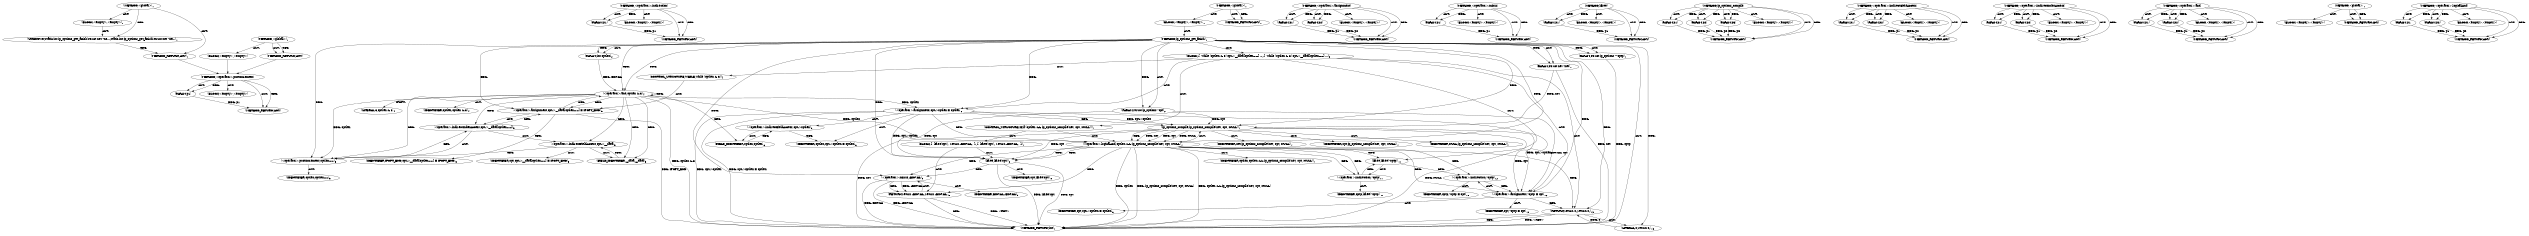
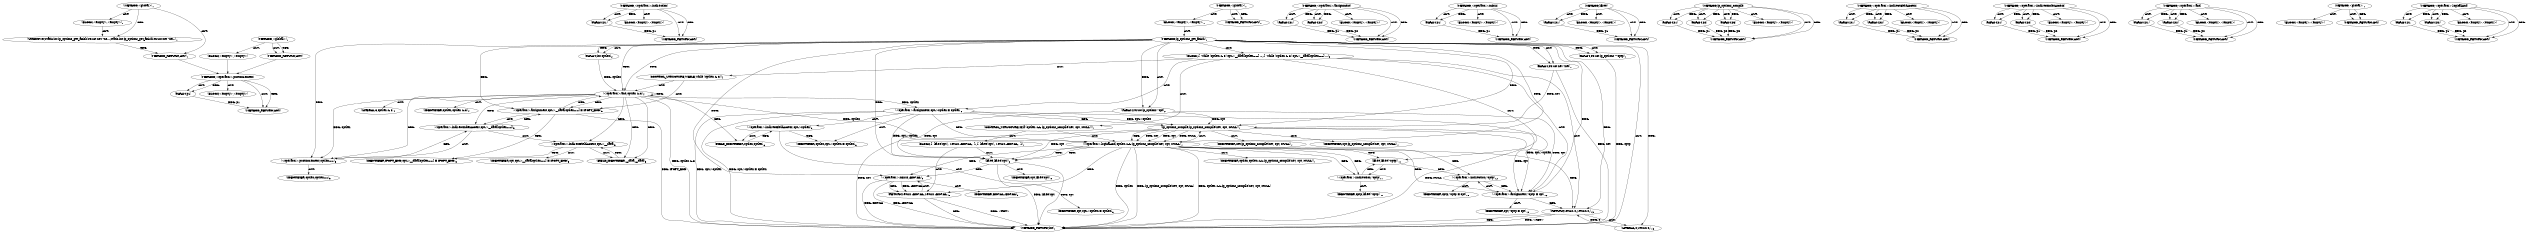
edge "(METHOD,ip_options_get_finish)" -> "(<operator>.assignment,opt->optlen = optlen)": removed, label "DDG:"
edge "(PARAM,int optlen)" -> "(<operator>.and,optlen & 3)": label "DDG: EINVAL" -> "DDG: optlen"
edge "(CONTROL_STRUCTURE,WHILE,while (optlen & 3))" -> "(<operator>.and,optlen & 3)": added, label "AST:"
edge "(<operator>.and,optlen & 3)" -> "(LITERAL,3,optlen & 3)": label "IPOPT: " -> "AST: "
node "(IDENTIFIER,NULL,ip_options_compile(net, opt, NULL))": removed
edge "(PARAM,struct ip_options *opt)" -> "(<operator>.assignment,*optp = opt)": label "EINVAL: opt" -> "DDG: opt"
edge "(<operator>.indirectFieldAccess,opt->__data)" -> "(<operator>.postIncrement,optlen++)": now "(<operator>.indirectFieldAccess,opt->__data)" -> "(IDENTIFIER,IPOPT_END,opt->__data[optlen++] = IPOPT_END)"
edge "(<operator>.assignment,*optp = opt)" -> "(IDENTIFIER,opt,opt->optlen = optlen)": now "(<operator>.indirectFieldAccess,opt->optlen)" -> "(IDENTIFIER,opt,opt->optlen = optlen)"
